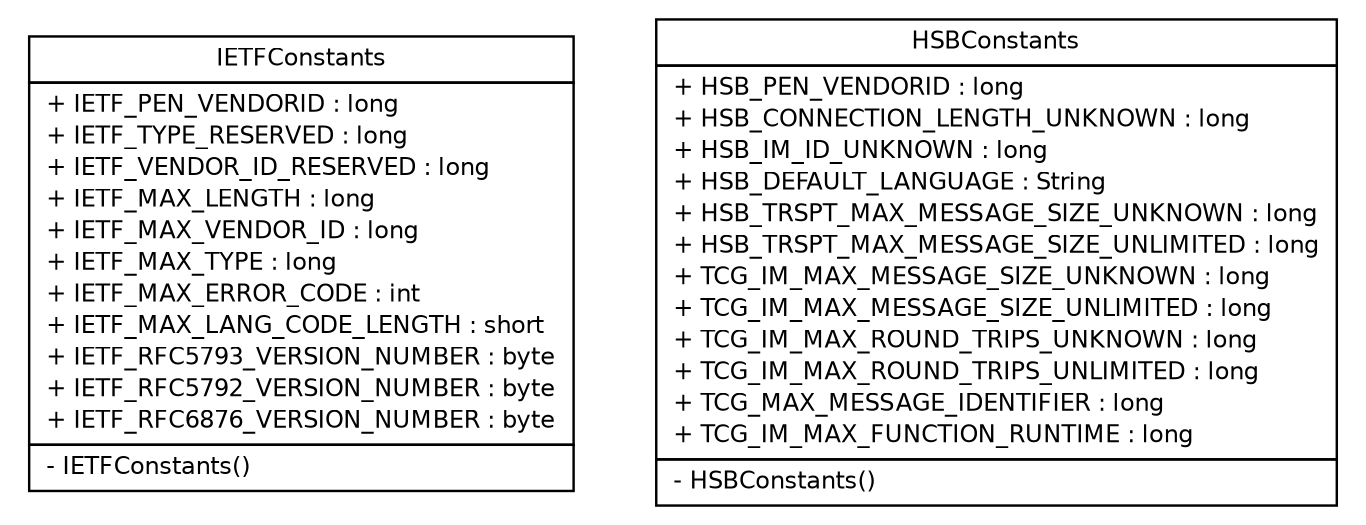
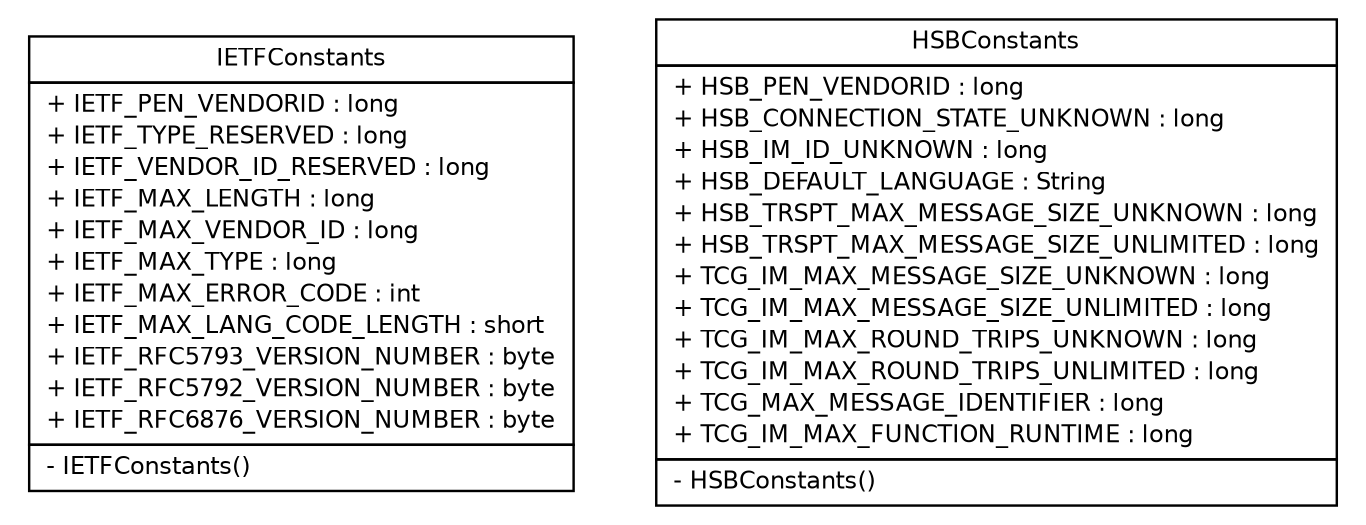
node "HSBConstants": text "+ HSB_CONNECTION_LENGTH_UNKNOWN : long" -> "+ HSB_CONNECTION_STATE_UNKNOWN : long"
